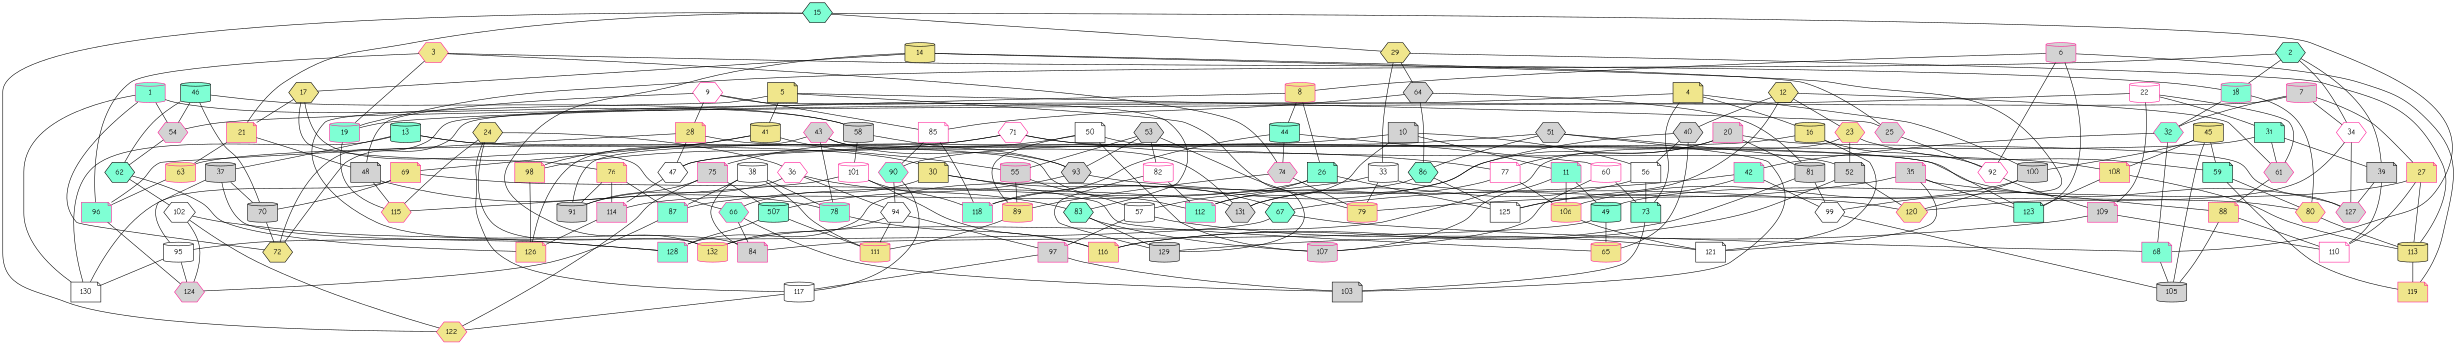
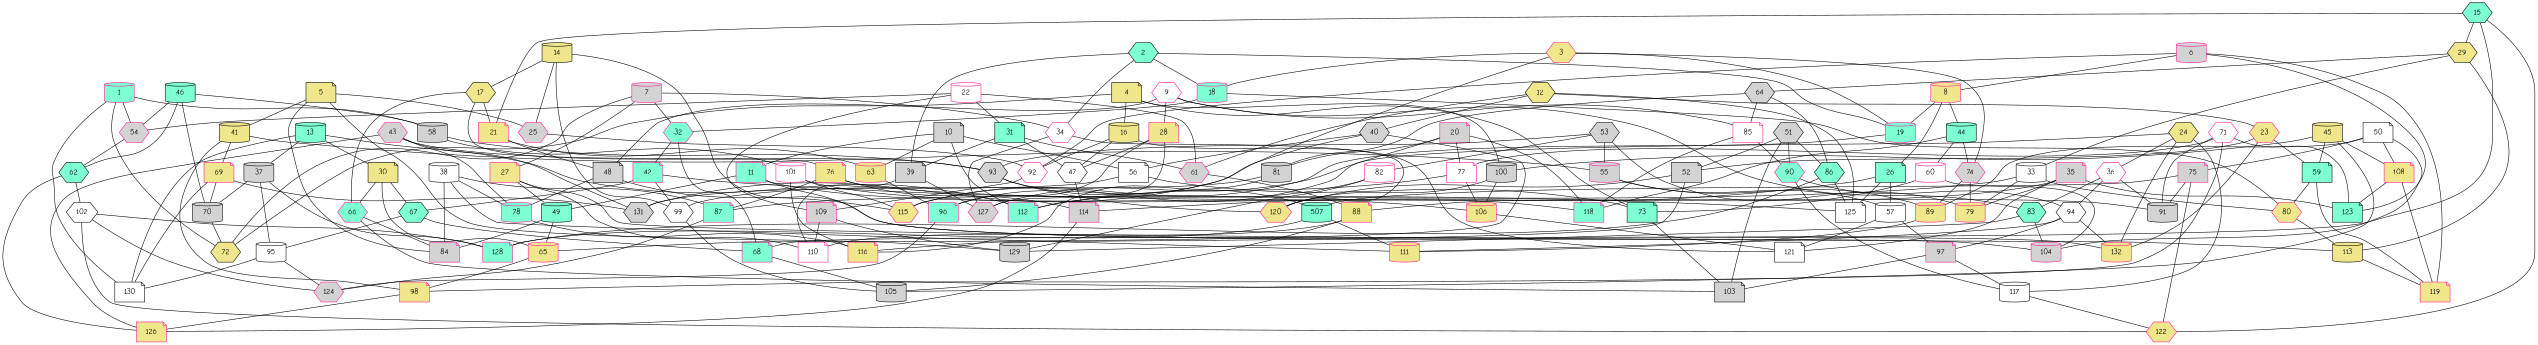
edge "108" -- "113": now "108" -- "119"
node "107": label "107" -> "104"
edge "65" -- "98": added
